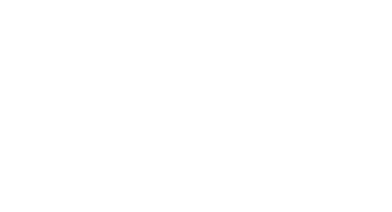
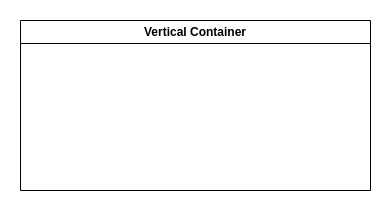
node "Vertical Container": added
